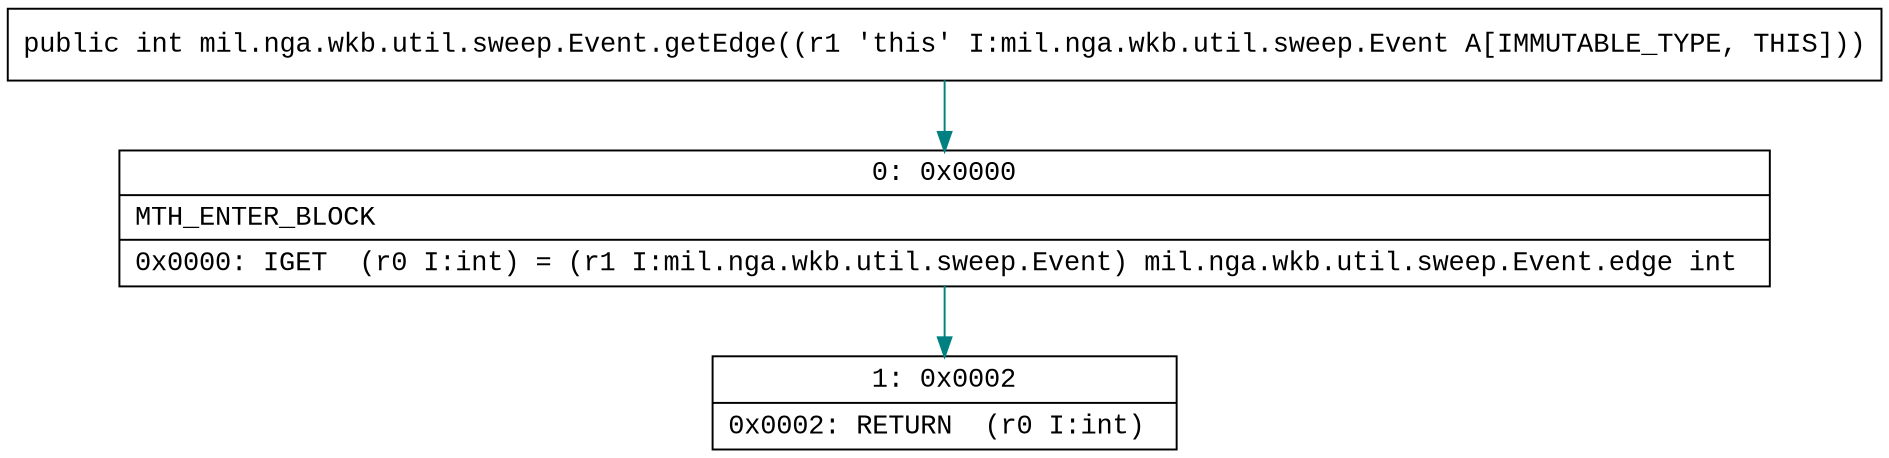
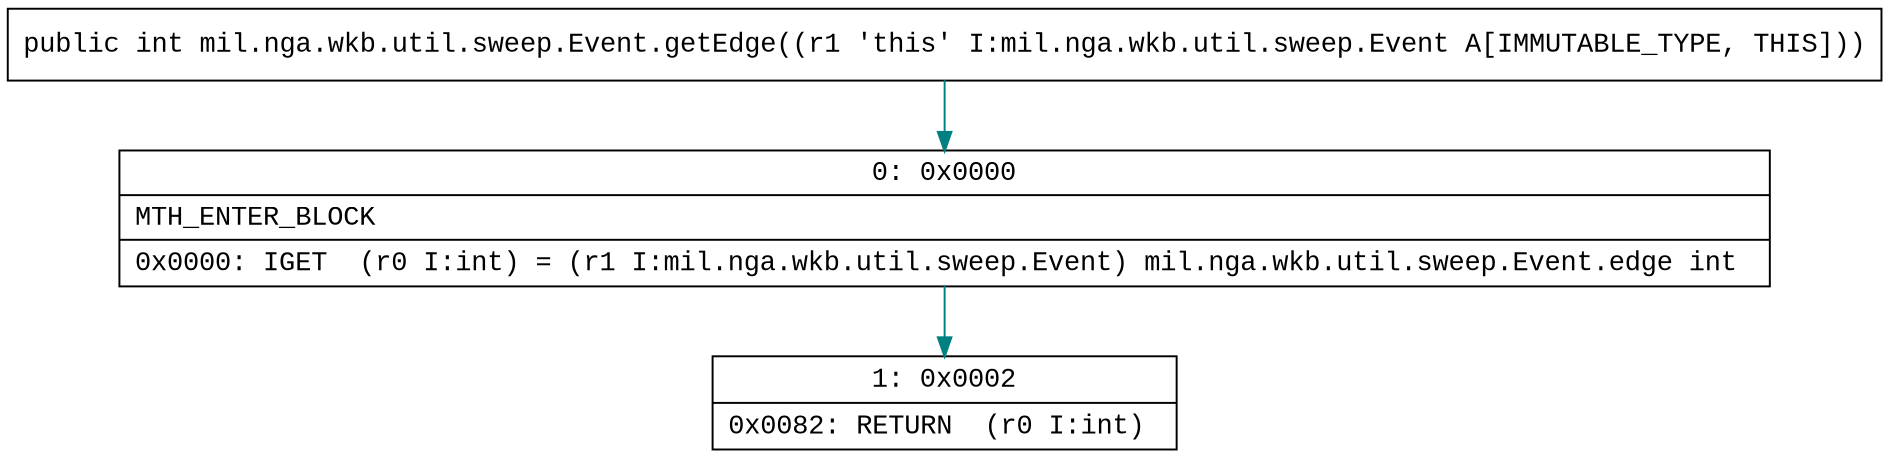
node "1: 0x0002": text "0x0002: RETURN  (r0 I:int)" -> "0x0082: RETURN  (r0 I:int)"
